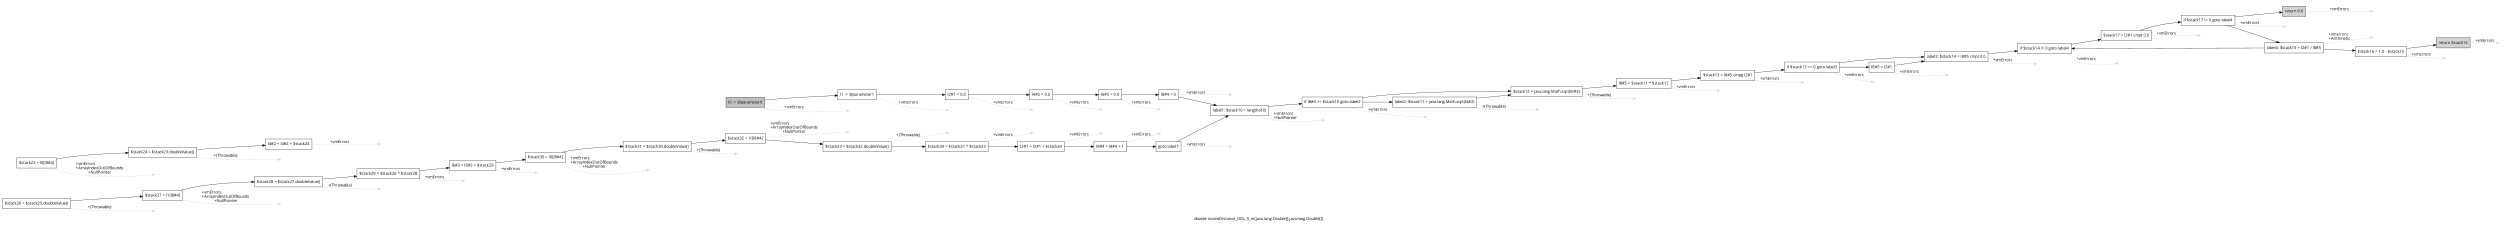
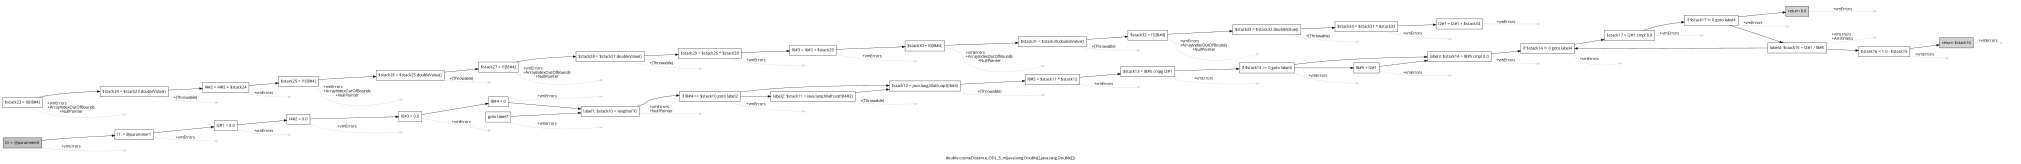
node "$stack25 = l1[l8#4]": added
node "l8#4 = l8#4 + 1": removed
